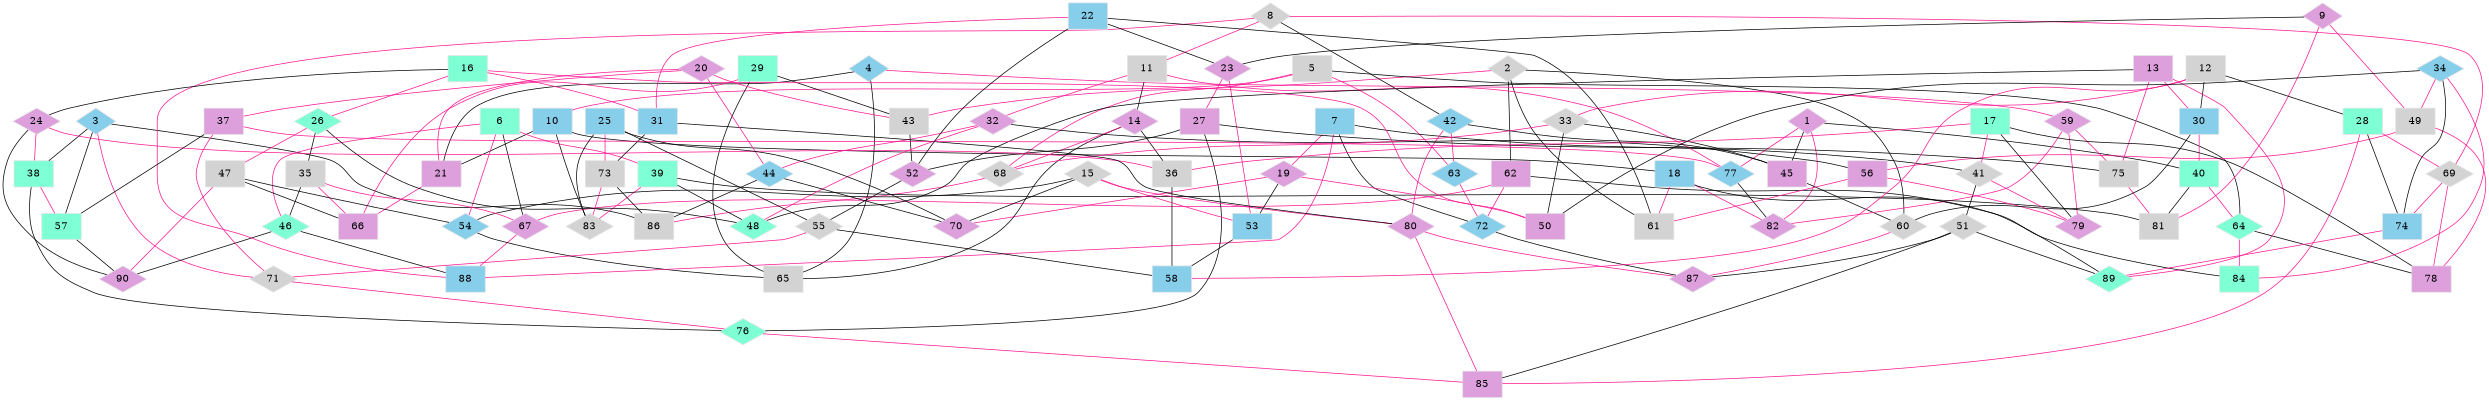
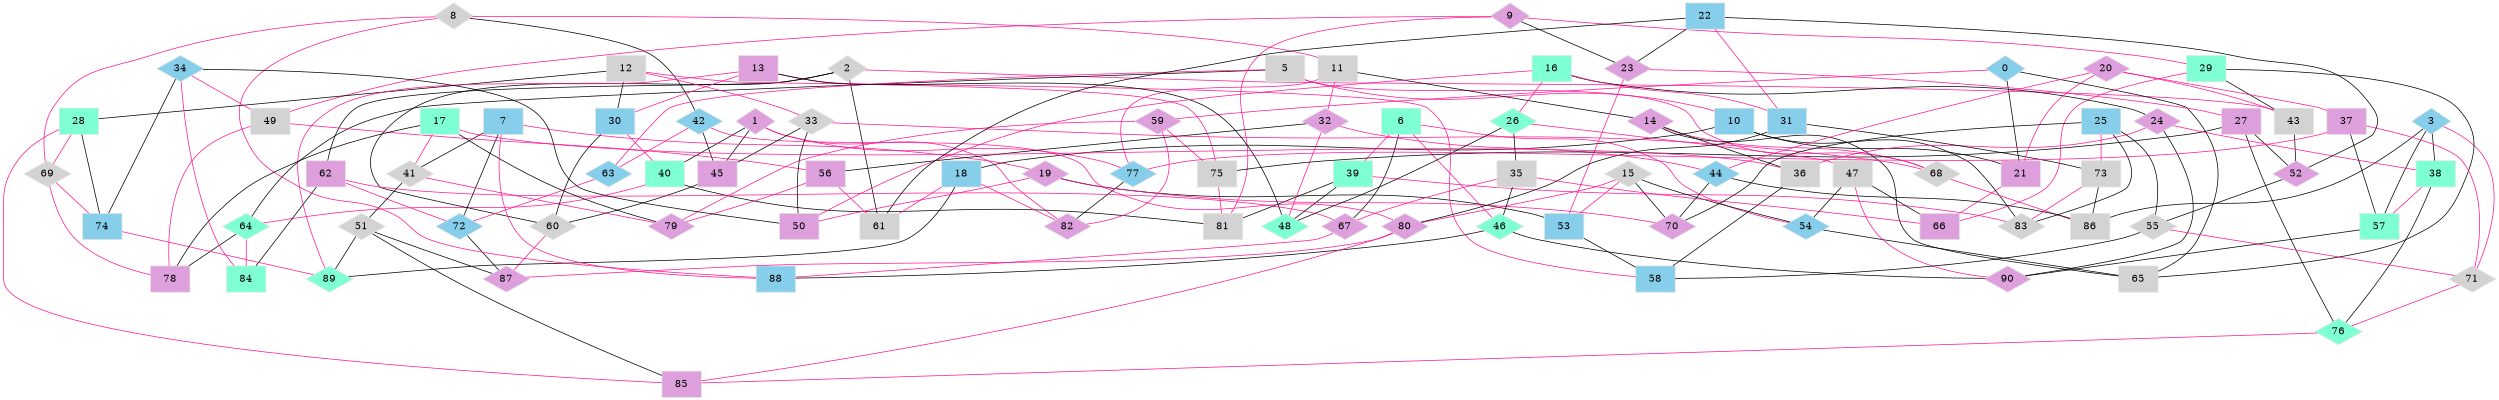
edge "9" -- "29": added
node "4": label "4" -> "0"
